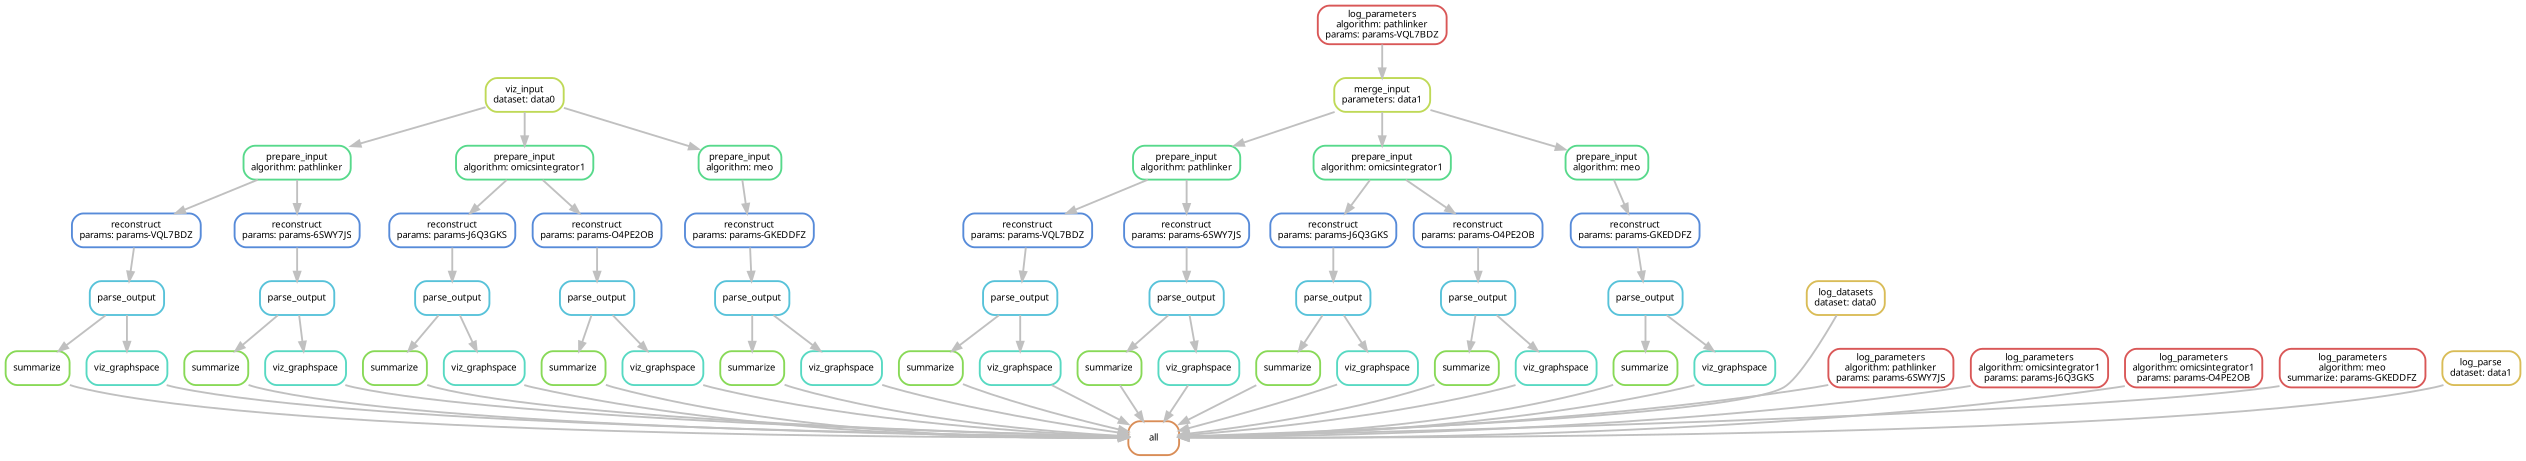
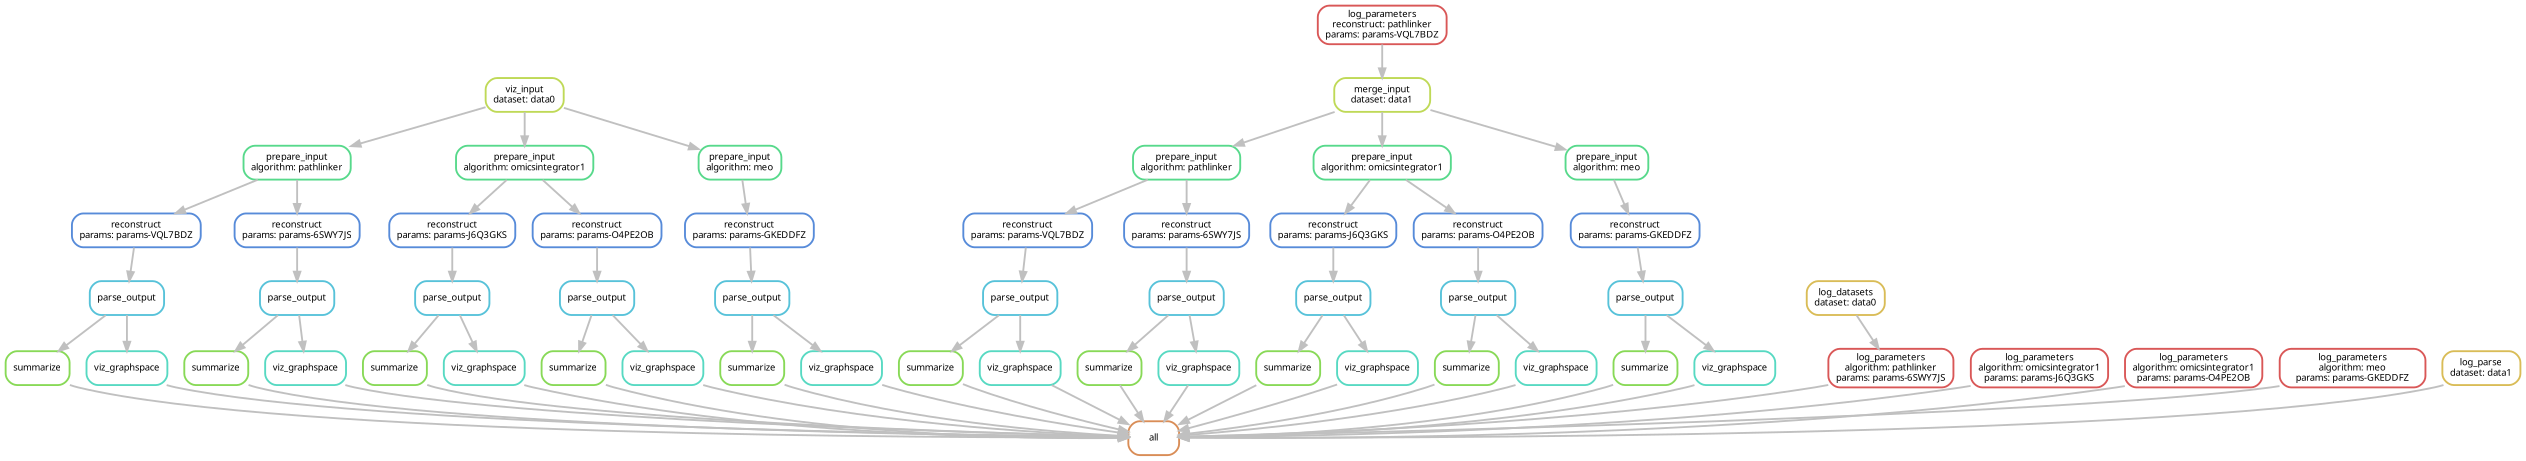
node "log_parameters algorithm: pathlinker params: params-VQL7BDZ": label "log_parameters algorithm: pathlinker params: params-VQL7BDZ" -> "log_parameters reconstruct: pathlinker params: params-VQL7BDZ"
node "merge_input parameters: data1": label "merge_input parameters: data1" -> "merge_input dataset: data1"
node "log_parameters algorithm: meo summarize: params-GKEDDFZ": label "log_parameters algorithm: meo summarize: params-GKEDDFZ" -> "log_parameters algorithm: meo params: params-GKEDDFZ"
edge "log_datasets dataset: data0" -> "all": now "log_datasets dataset: data0" -> "log_parameters algorithm: pathlinker params: params-6SWY7JS"
